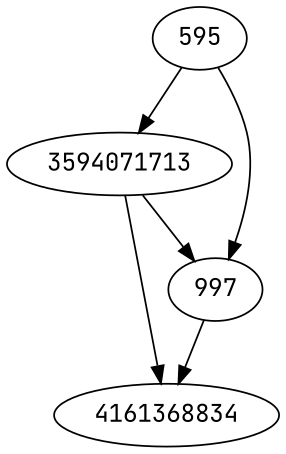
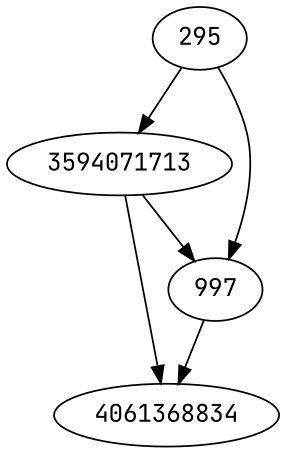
node "595": label "595" -> "295"
node "4161368834": label "4161368834" -> "4061368834"
